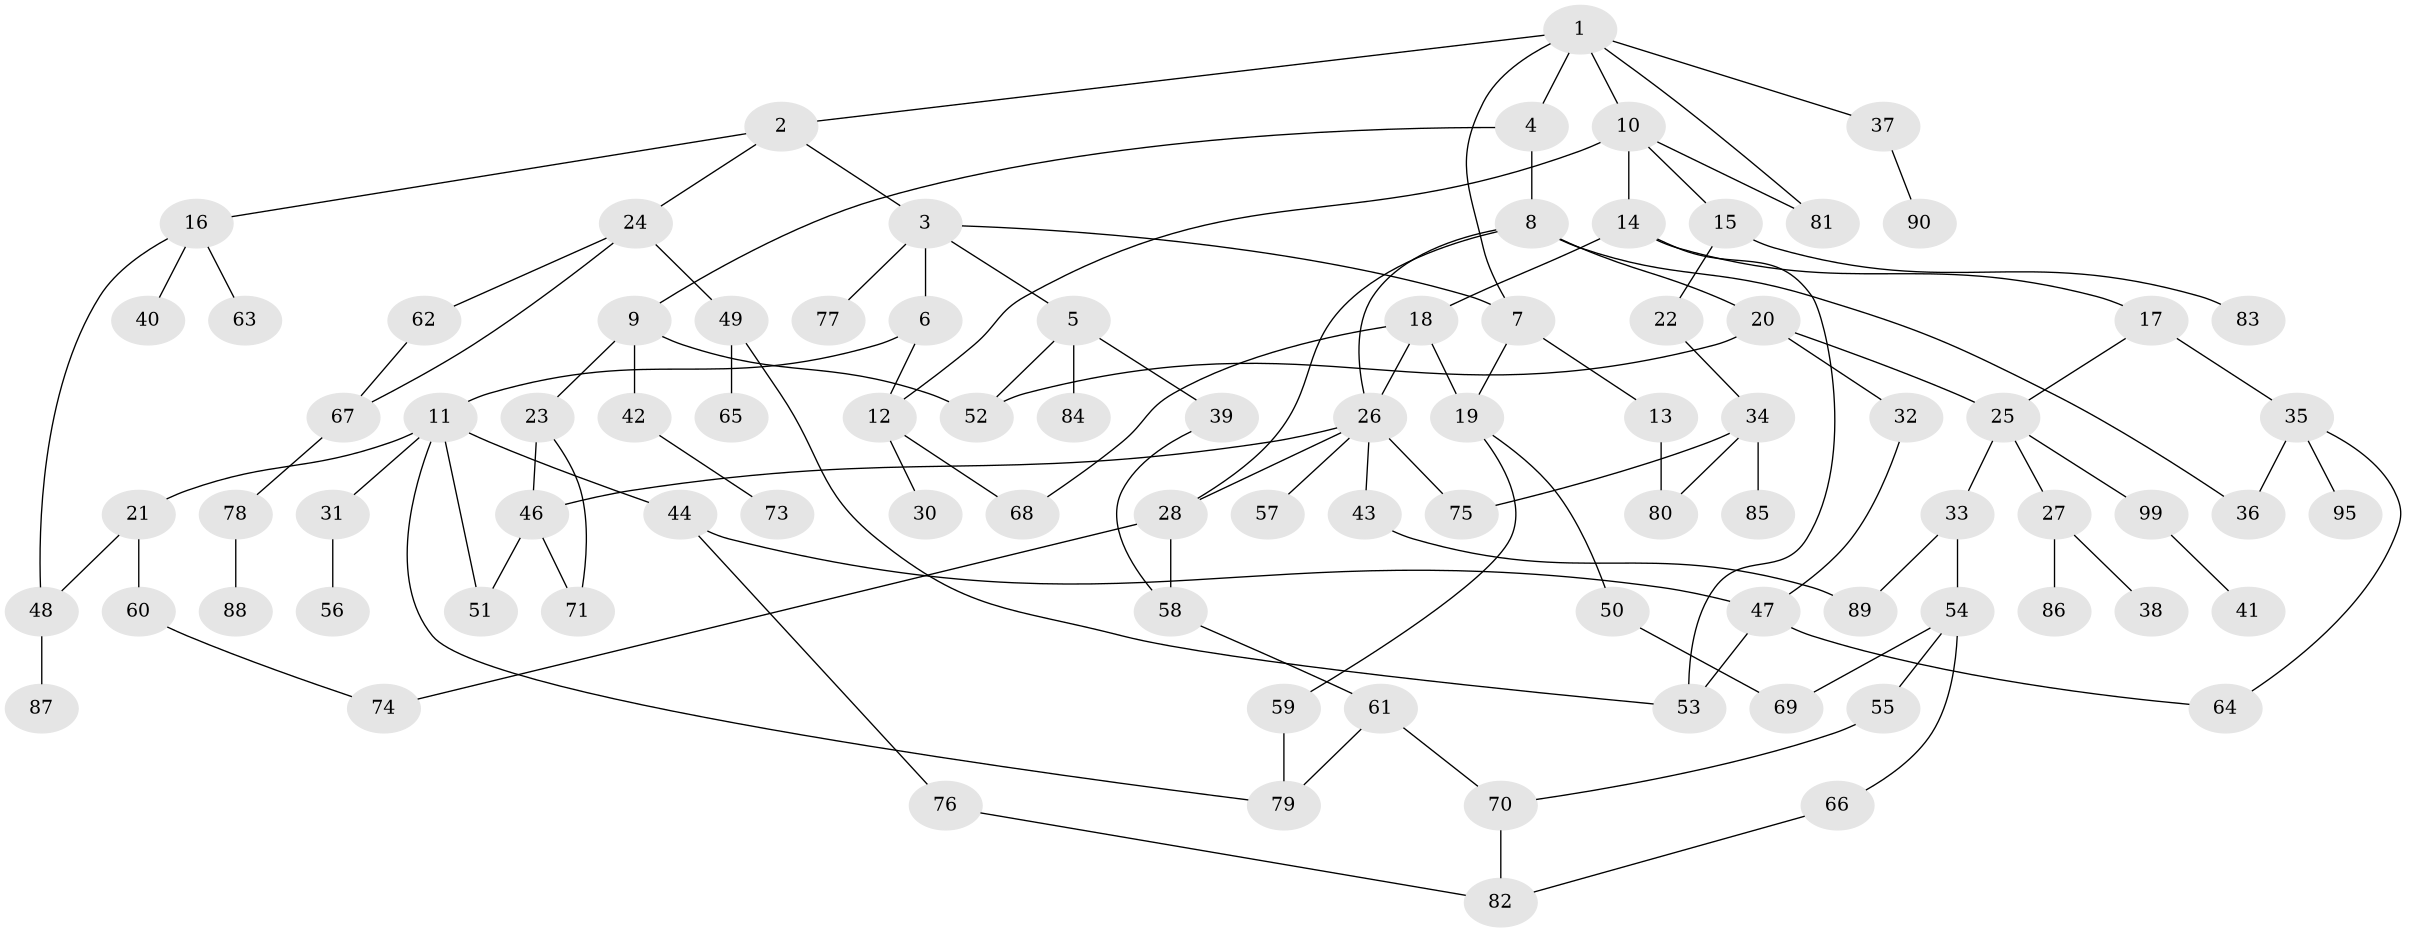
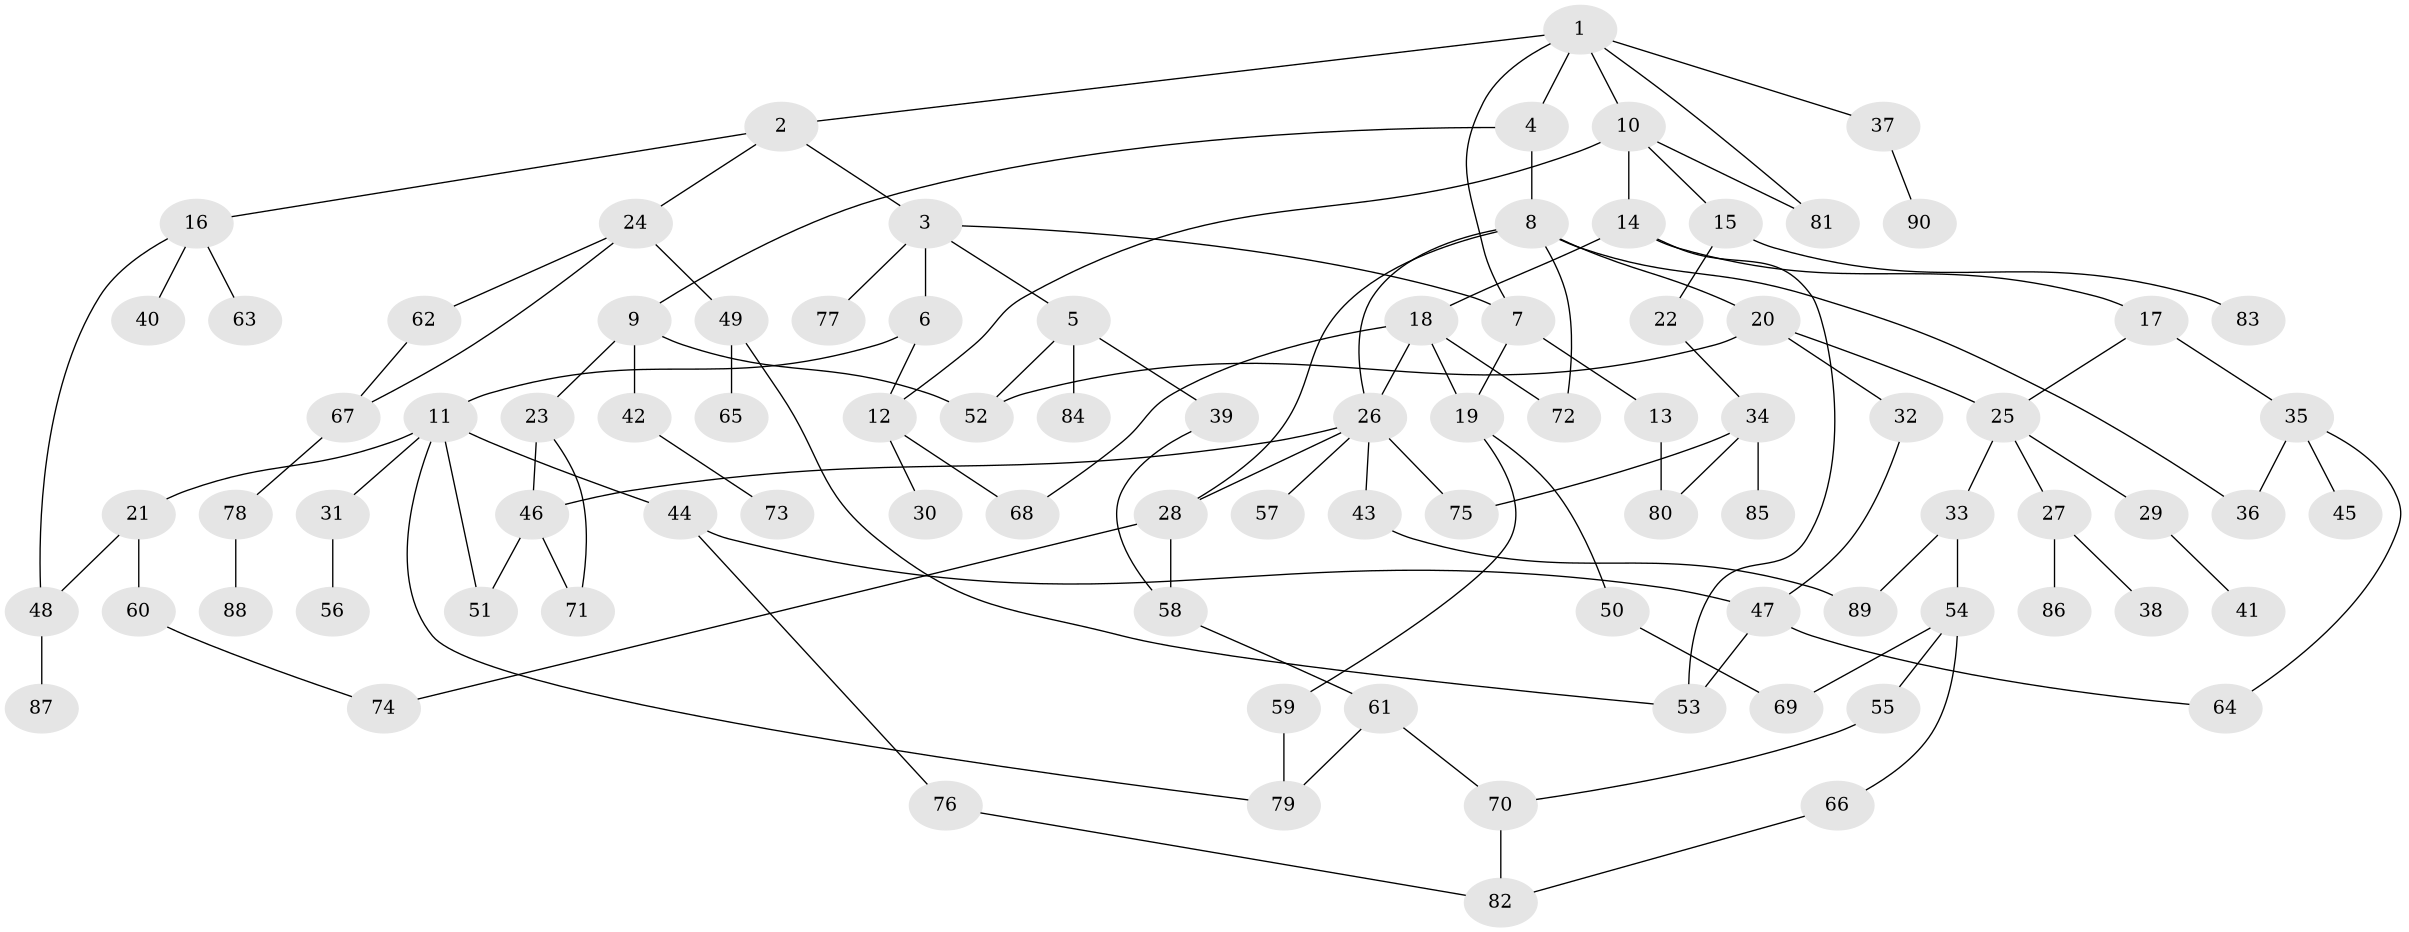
node "72": added
node "99": label "99" -> "29"
node "95": label "95" -> "45"
